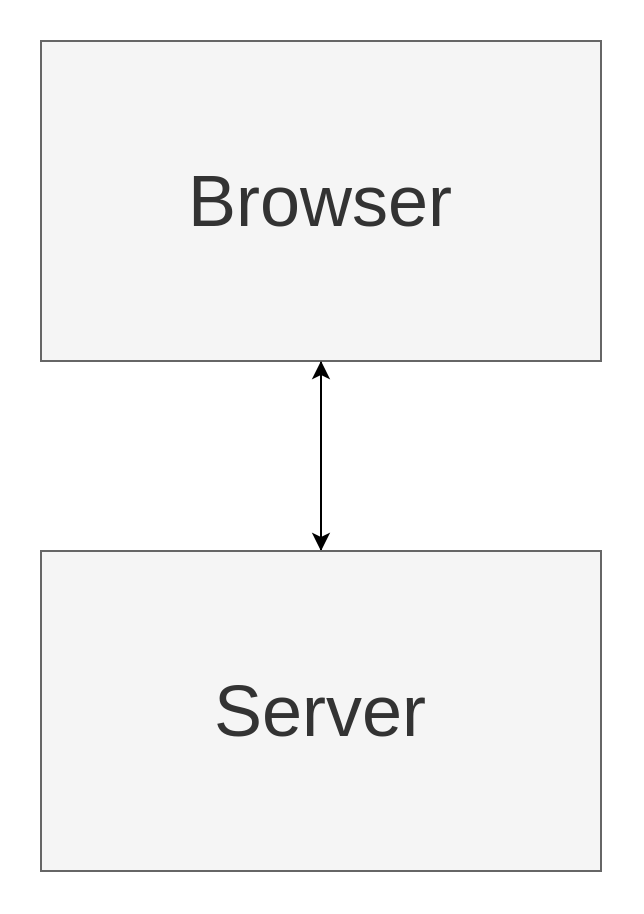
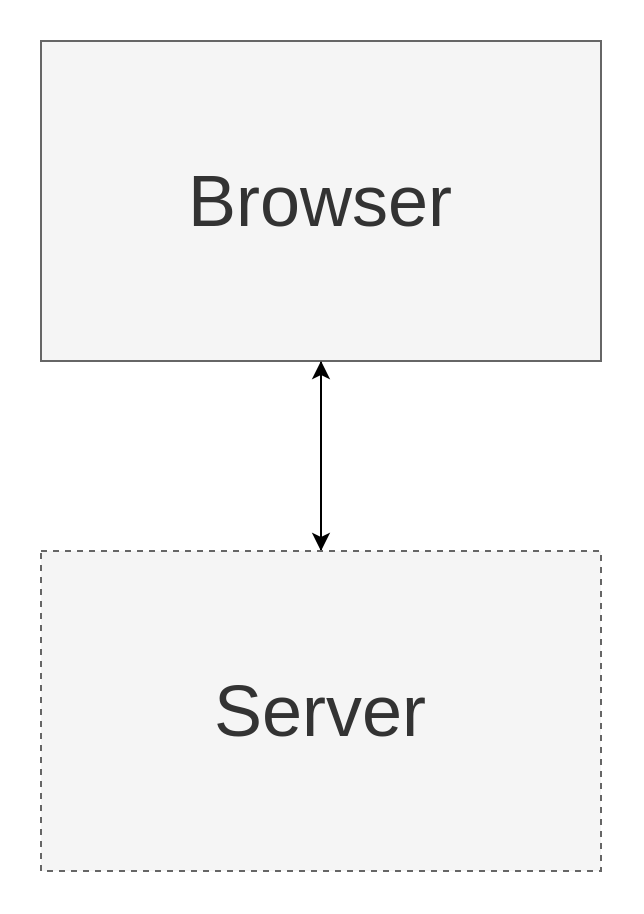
node "Server": style solid -> dashed
